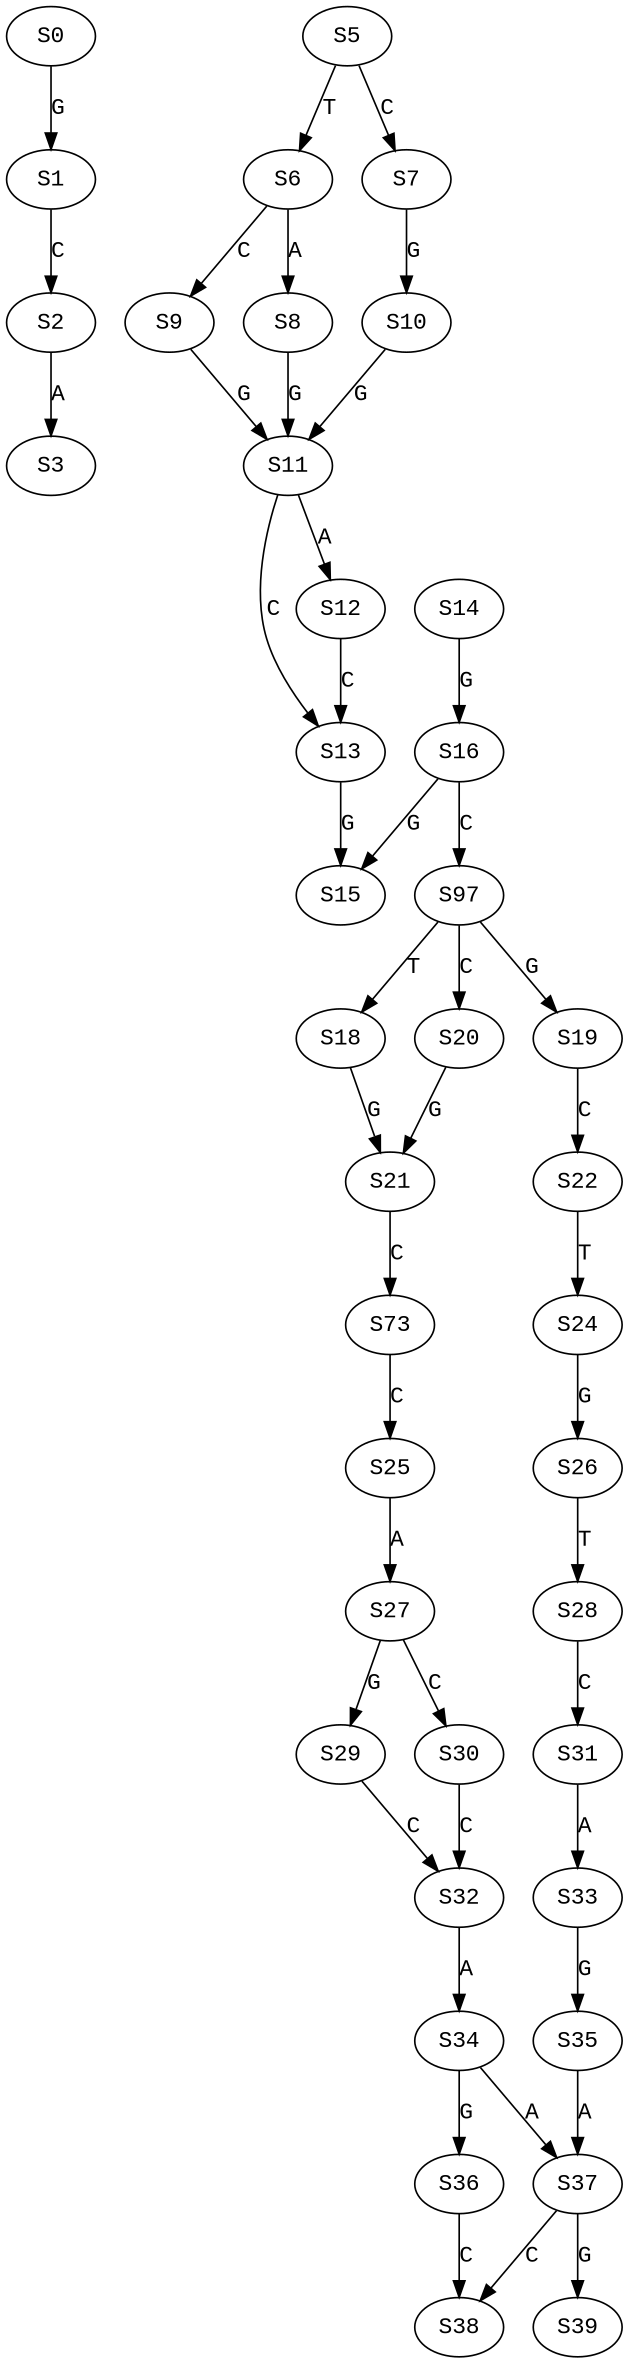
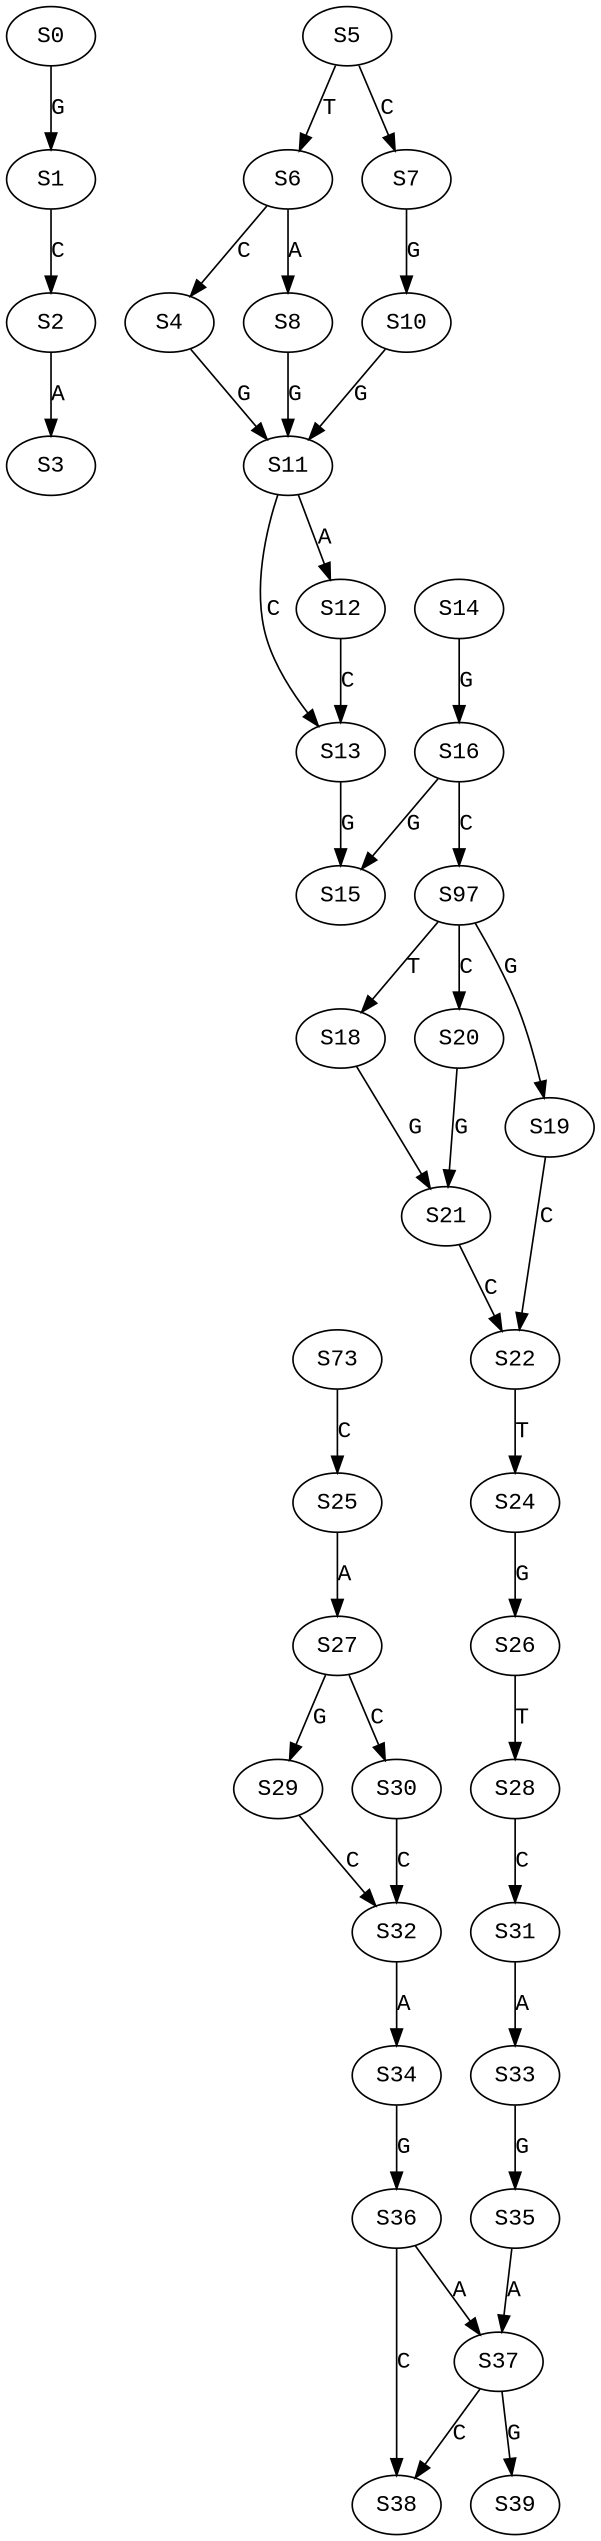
node "S9": label "S9" -> "S4"
edge "S21" -> "S73": now "S21" -> "S22"
edge "S34" -> "S37": now "S36" -> "S37"
